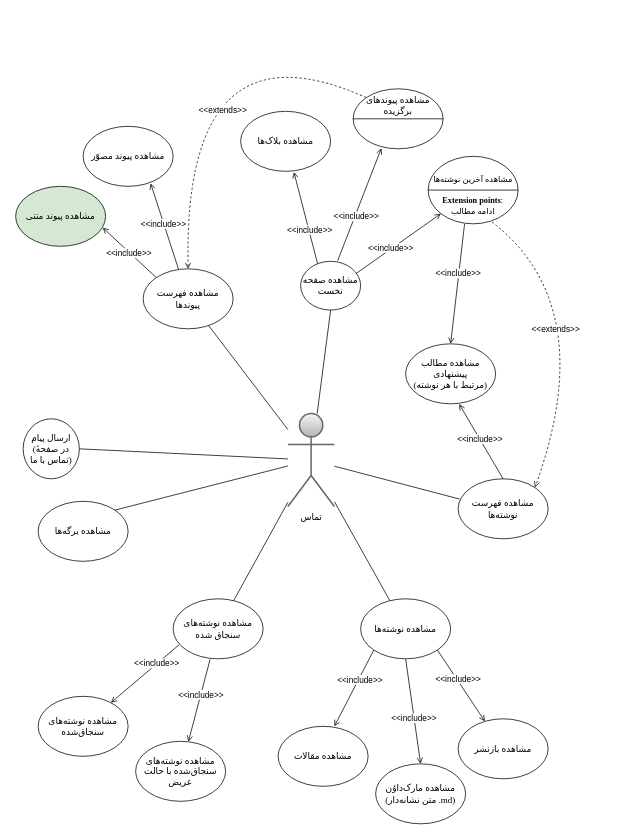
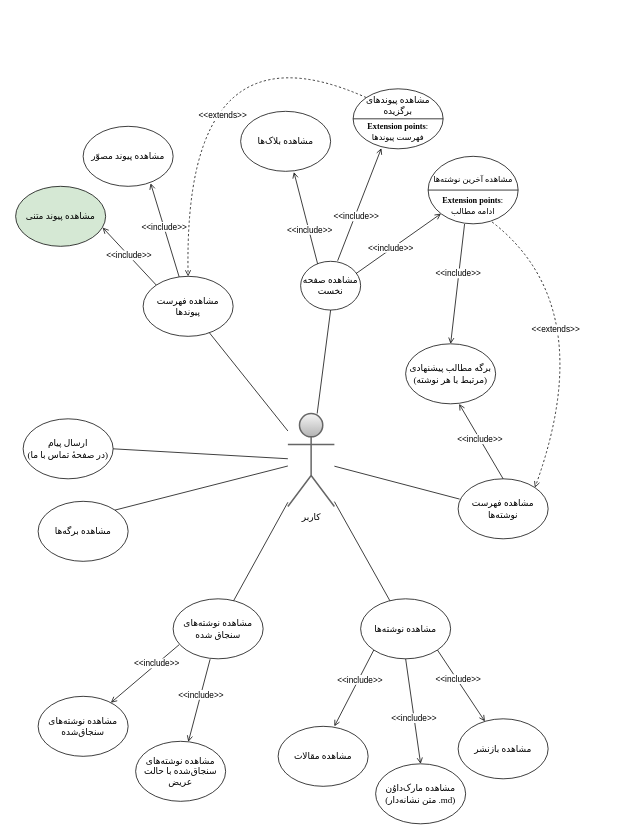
node "Extension points: فهرست پیوندها": added
node "مشاهده فهرست پیوندها": moved (188, 299) -> (188, 306)
node "مشاهده مطالب پیشنهادی (مرتبط با هر نوشته)": label "مشاهده مطالب پیشنهادی (مرتبط با هر نوشته)" -> "برگه مطالب پیشنهادی (مرتبط با هر نوشته)"
node "ارسال پیام (در صفحۀ تماس با ما)": size 56x60 -> 90x60
node "تماس": label "تماس" -> "کاربر"
